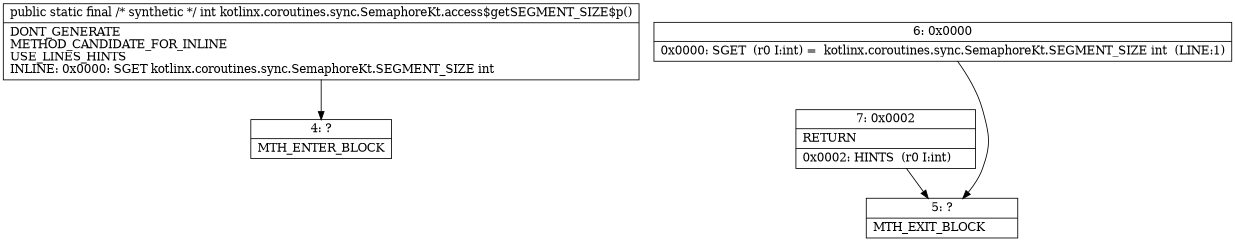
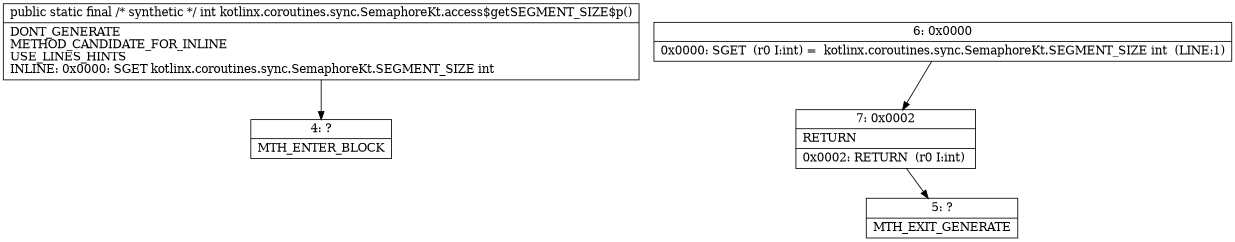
edge "6: 0x0000" -> "5: ?": now "6: 0x0000" -> "7: 0x0002"
node "7: 0x0002": text "0x0002: HINTS  (r0 I:int)" -> "0x0002: RETURN  (r0 I:int)"
node "5: ?": text "MTH_EXIT_BLOCK" -> "MTH_EXIT_GENERATE"
